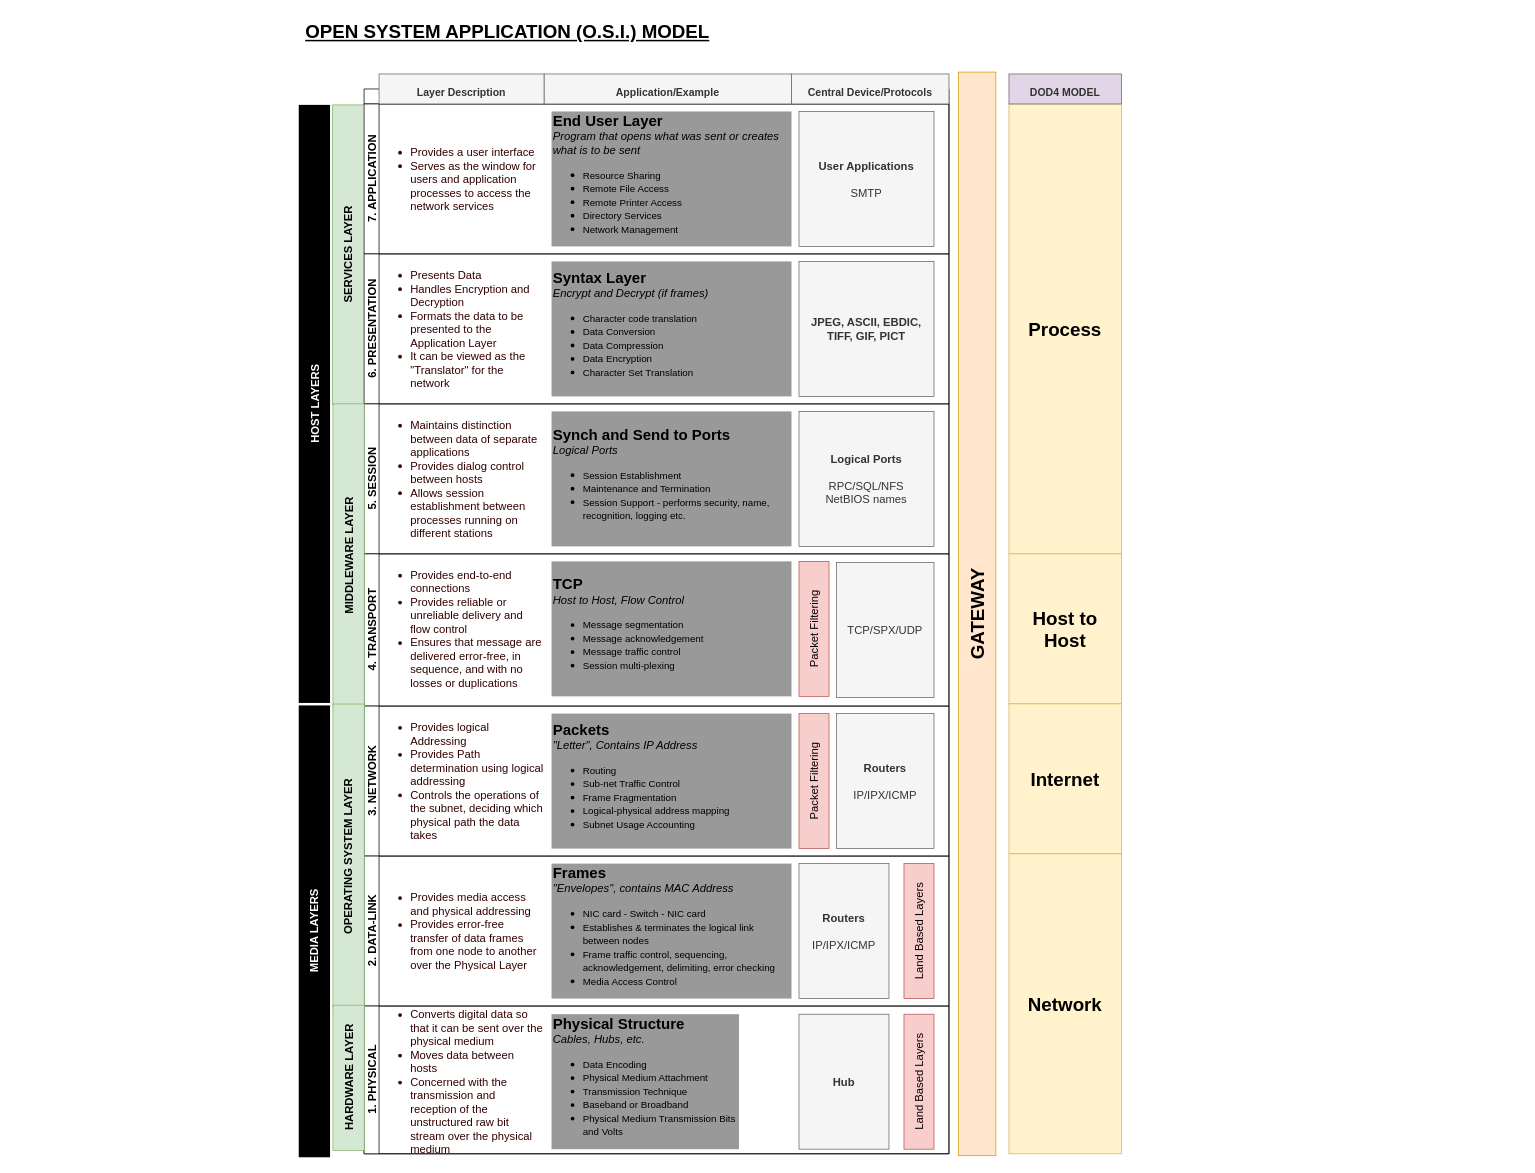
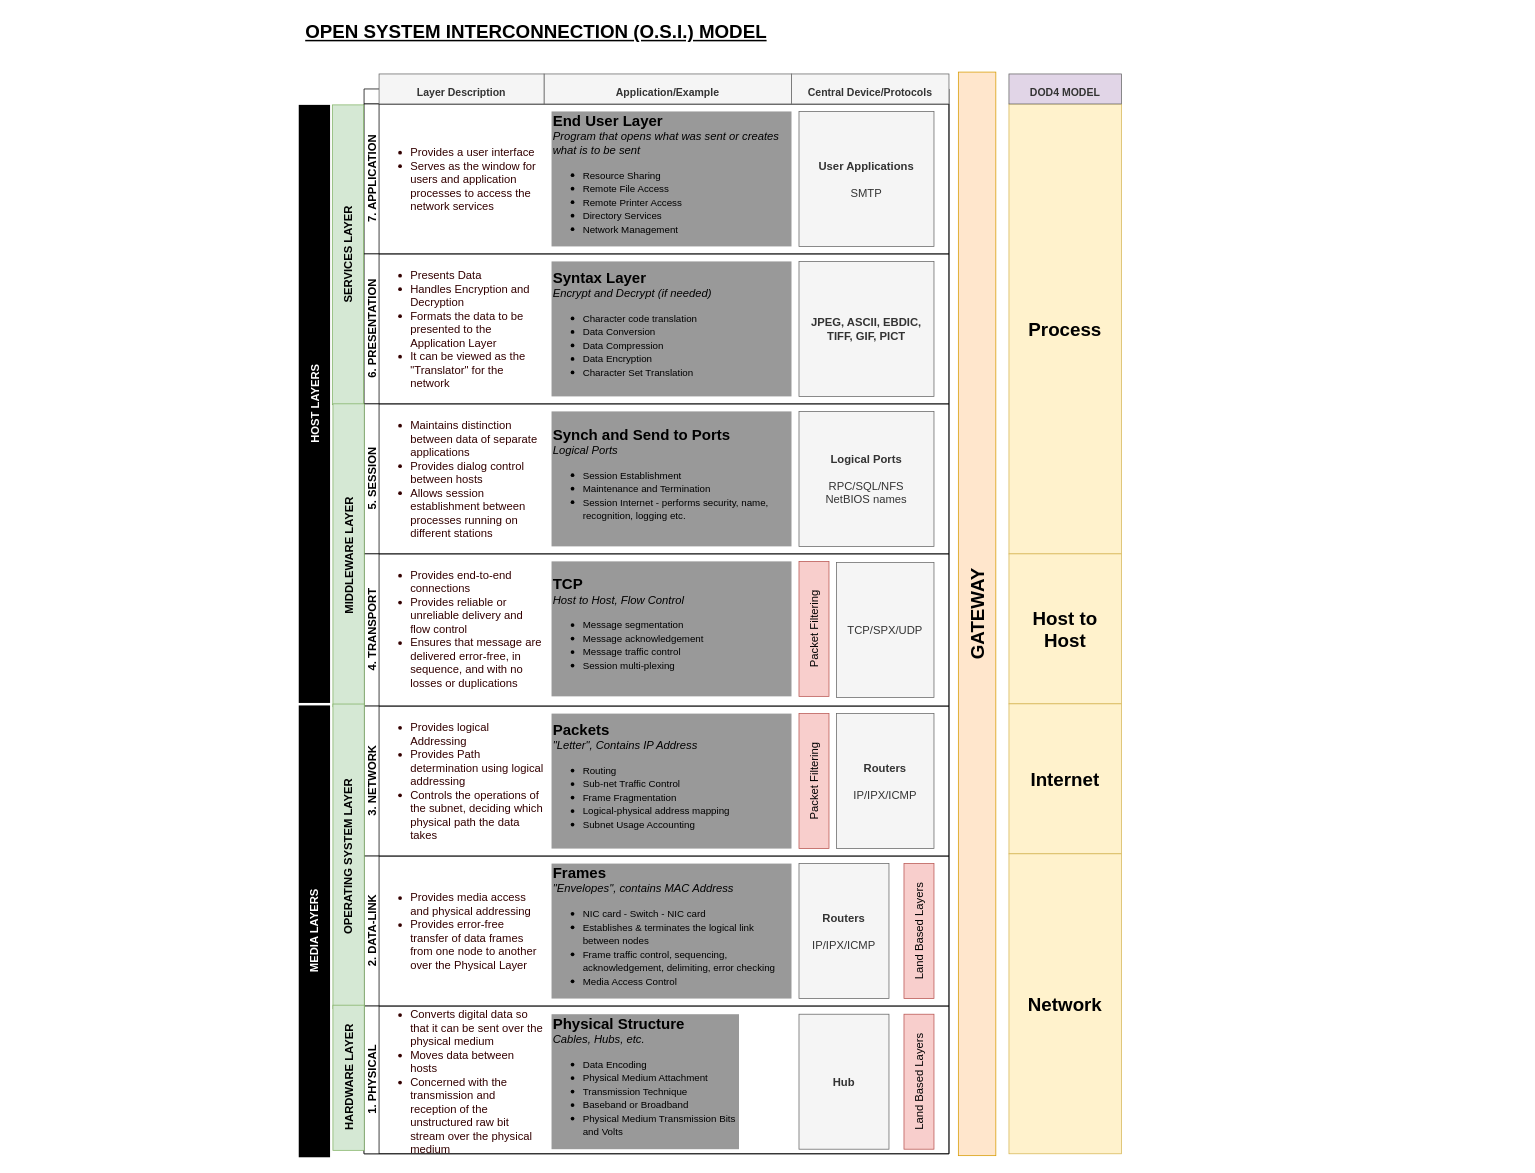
node "OPEN SYSTEM APPLICATION (O.S.I.) MODEL": label "OPEN SYSTEM APPLICATION (O.S.I.) MODEL" -> "OPEN SYSTEM INTERCONNECTION (O.S.I.) MODEL"
node "Syntax Layer Encrypt and Decrypt (if frames) Character code translation Data Conversion Data Compression Data Encryption Character Set Translation": label "Syntax Layer Encrypt and Decrypt (if frames) Character code translation Data Conversion Data Compression Data Encryption Character Set Translation" -> "Syntax Layer Encrypt and Decrypt (if needed) Character code translation Data Conversion Data Compression Data Encryption Character Set Translation"
node "Synch and Send to Ports Logical Ports Session Establishment Maintenance and Termination Session Support - performs security, name, recognition, logging etc.": label "Synch and Send to Ports Logical Ports Session Establishment Maintenance and Termination Session Support - performs security, name, recognition, logging etc." -> "Synch and Send to Ports Logical Ports Session Establishment Maintenance and Termination Session Internet - performs security, name, recognition, logging etc."
